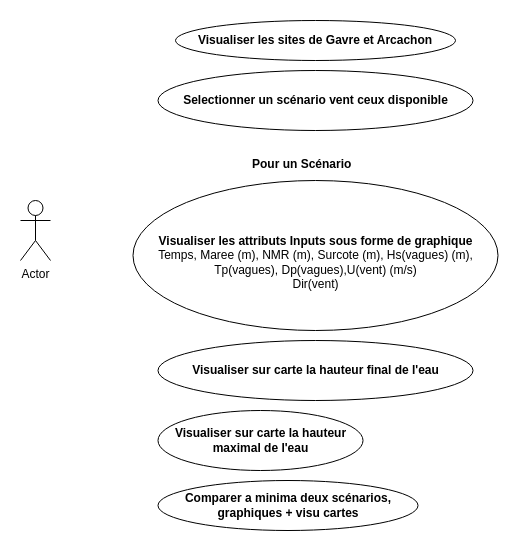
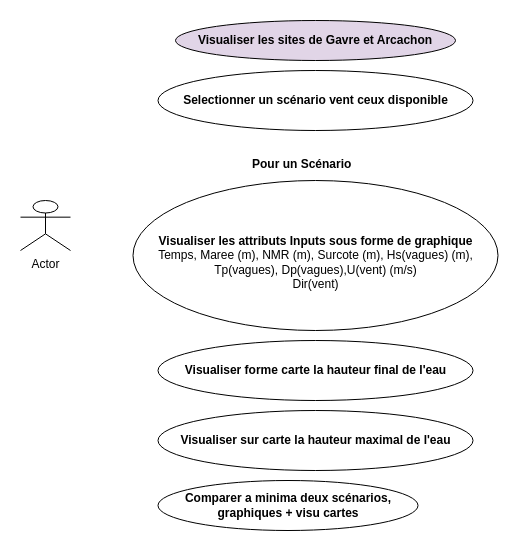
node "Visualiser les sites de Gavre et Arcachon": fillcolor #ffffff -> #e1d5e7
node "Actor": size 30x60 -> 50x50
node "Visualiser sur carte la hauteur final de l'eau": label "Visualiser sur carte la hauteur final de l'eau" -> "Visualiser forme carte la hauteur final de l'eau"
node "Visualiser sur carte la hauteur maximal de l'eau": size 205x60 -> 315x60
